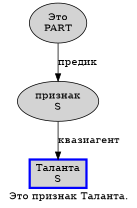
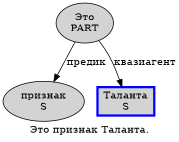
edge "признак S" -> "Таланта S": now "Это PART" -> "Таланта S"
